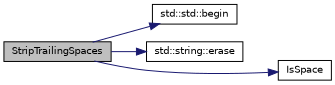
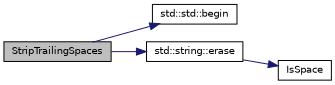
edge "StripTrailingSpaces" -> "IsSpace": now "std::string::erase" -> "IsSpace"
